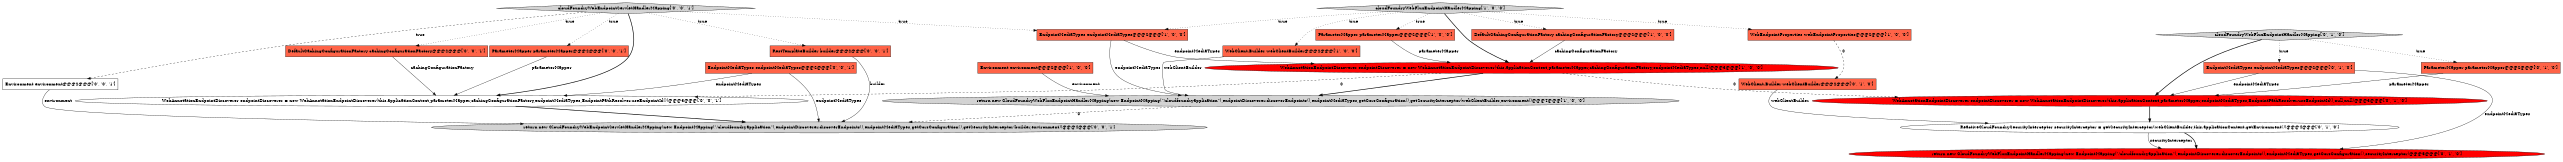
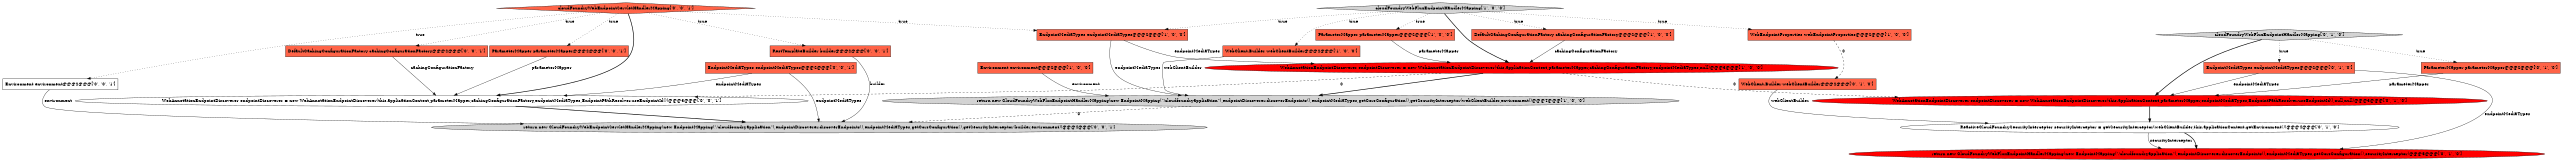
node "cloudFoundryWebEndpointServletHandlerMapping['0', '0', '1']": fillcolor lightgray -> tomato
edge "cloudFoundryWebEndpointServletHandlerMapping['0', '0', '1']" -> "Environment environment@@@2@@@['0', '0', '1']": style dashed -> dotted
